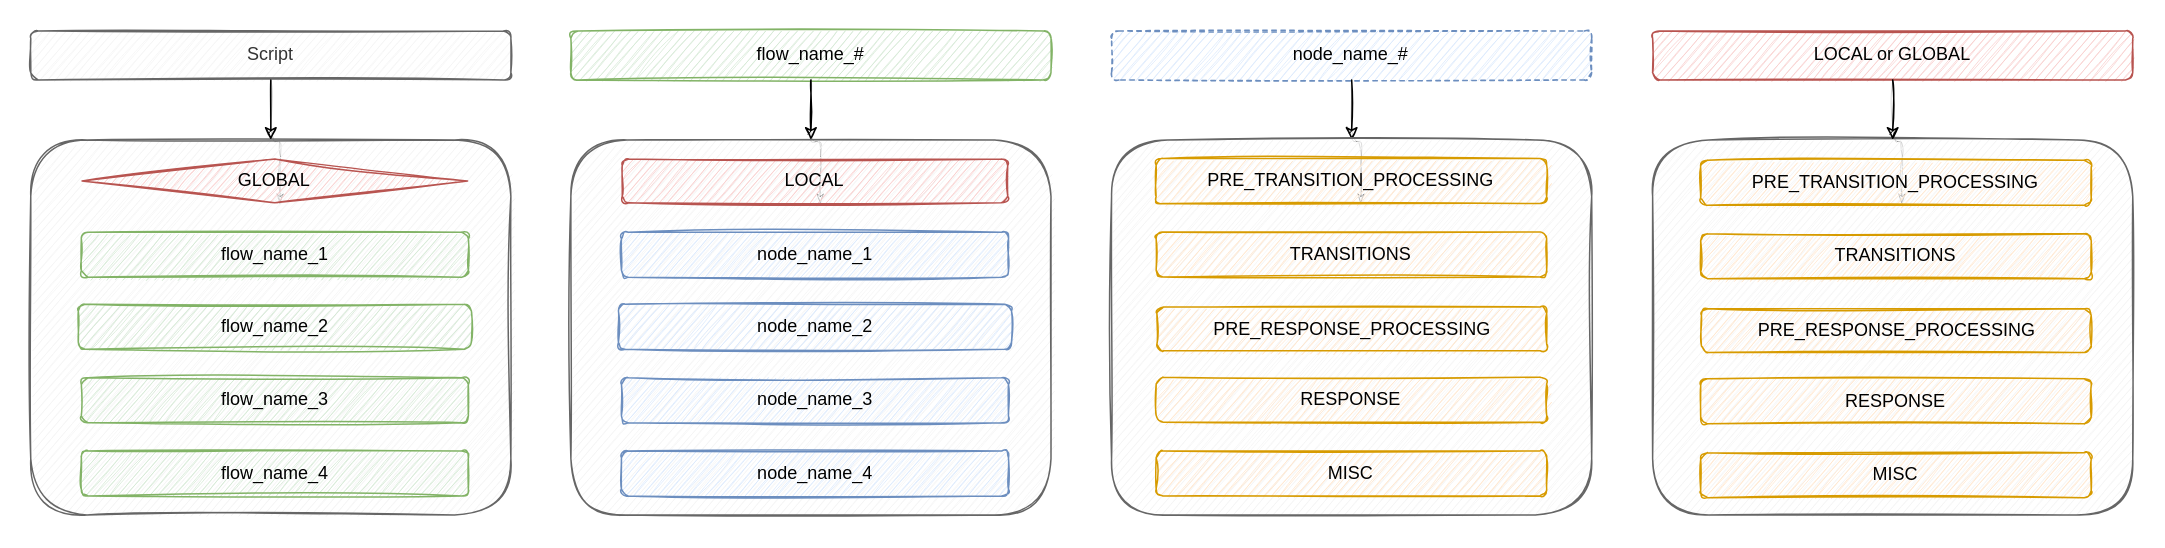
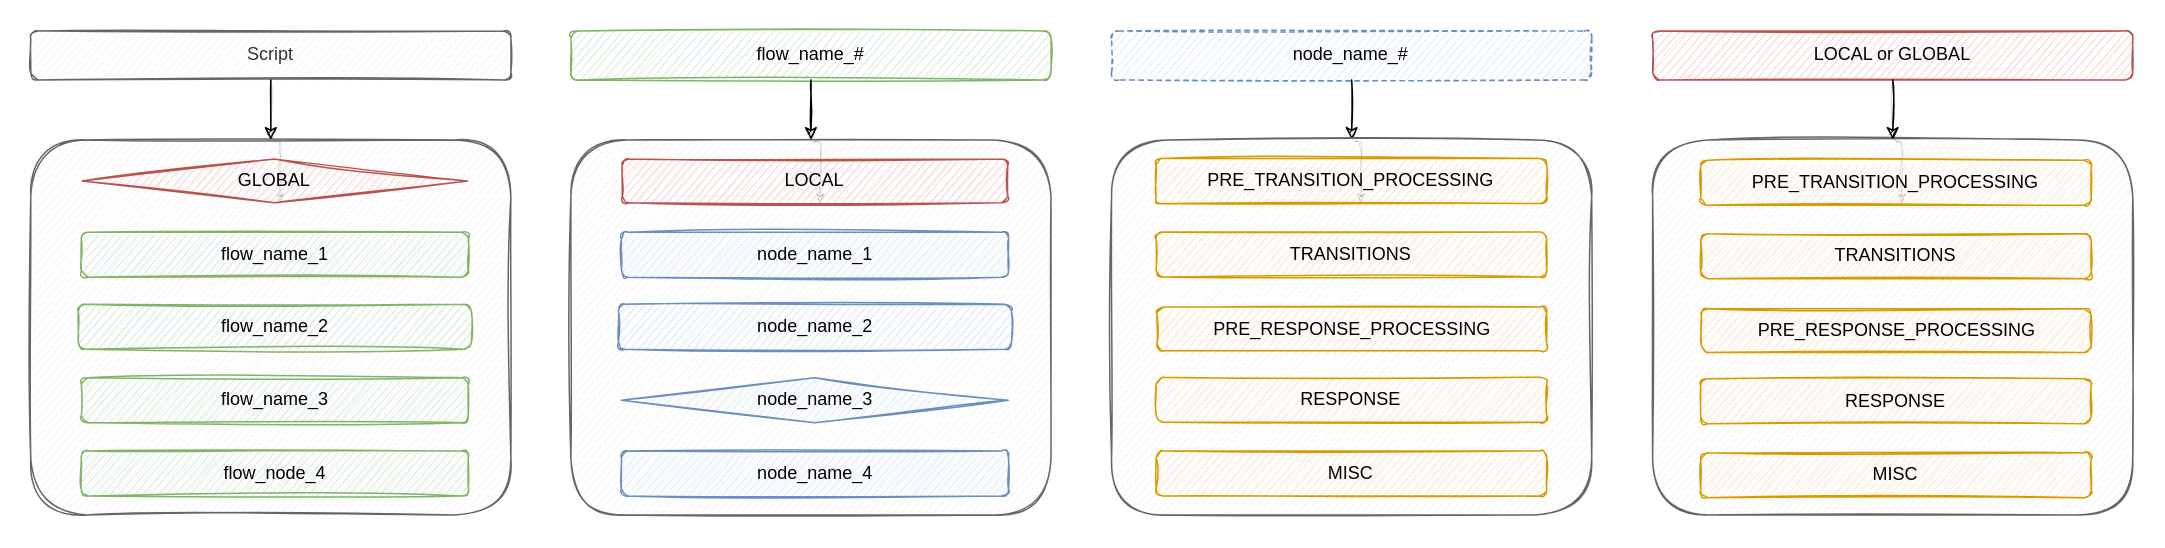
node "node_name_3": shape rounded rectangle -> diamond
node "flow_name_4": label "flow_name_4" -> "flow_node_4"
